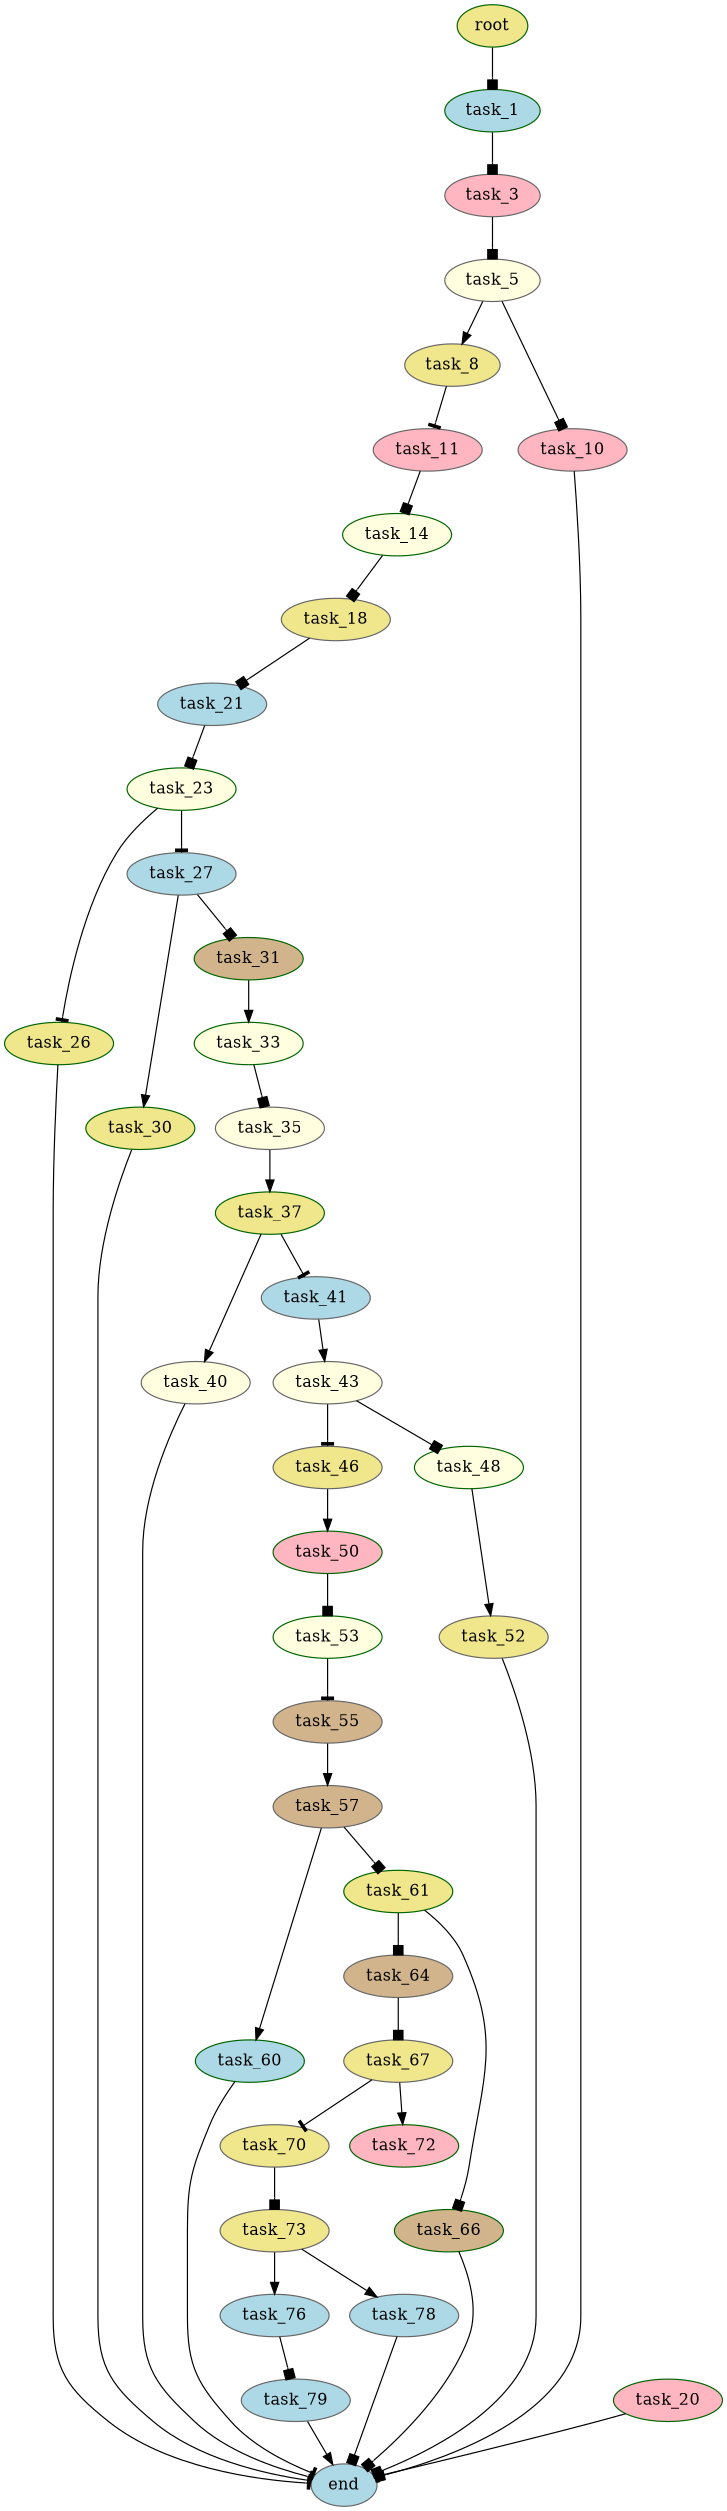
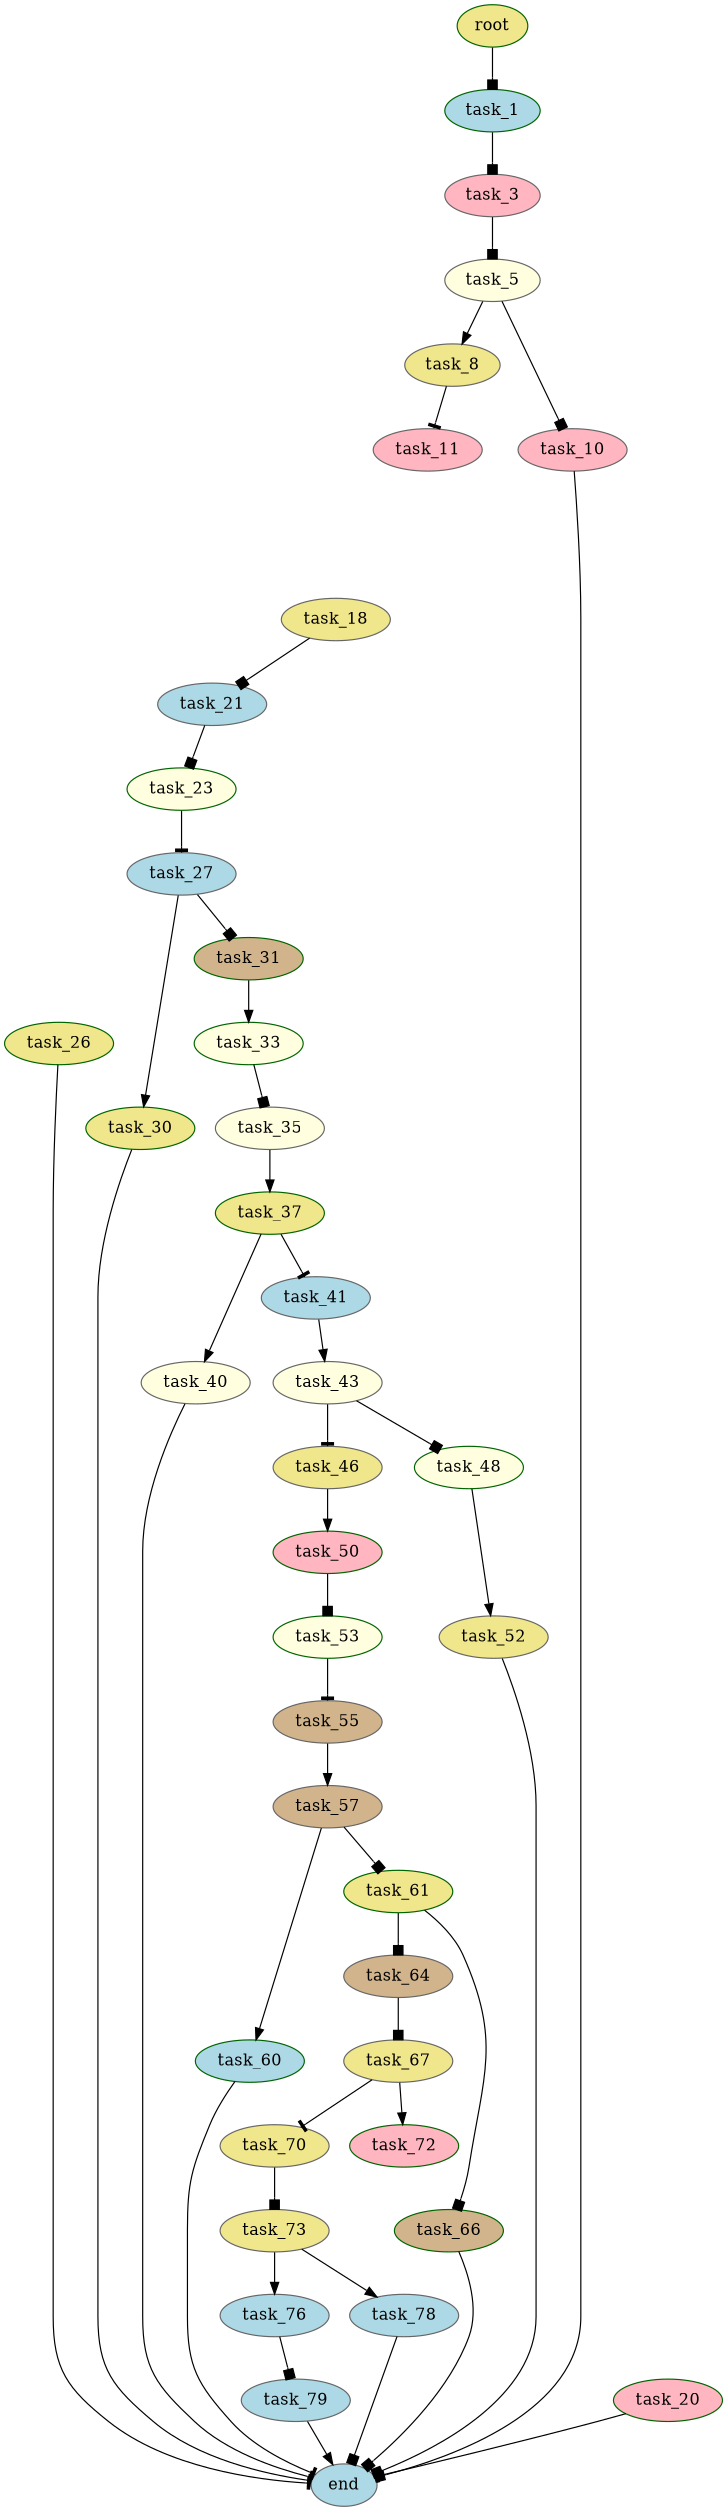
node "task_14": removed
edge "task_23" -> "task_26": removed
